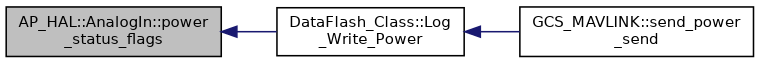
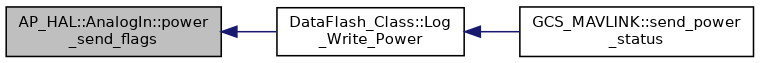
node "AP_HAL::AnalogIn::power _status_flags": label "AP_HAL::AnalogIn::power _status_flags" -> "AP_HAL::AnalogIn::power _send_flags"
node "GCS_MAVLINK::send_power _send": label "GCS_MAVLINK::send_power _send" -> "GCS_MAVLINK::send_power _status"
